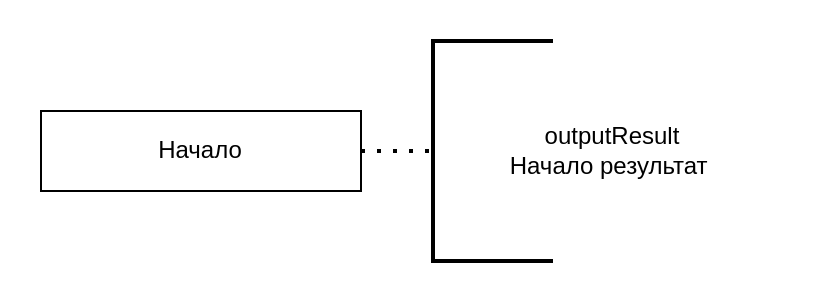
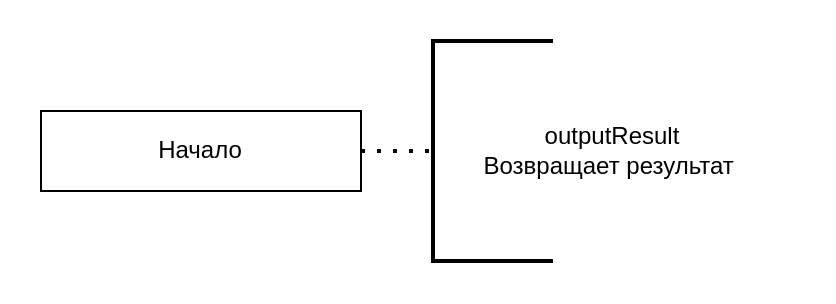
node "outputResult Начало результат": label "outputResult Начало результат" -> "outputResult Возвращает результат"
